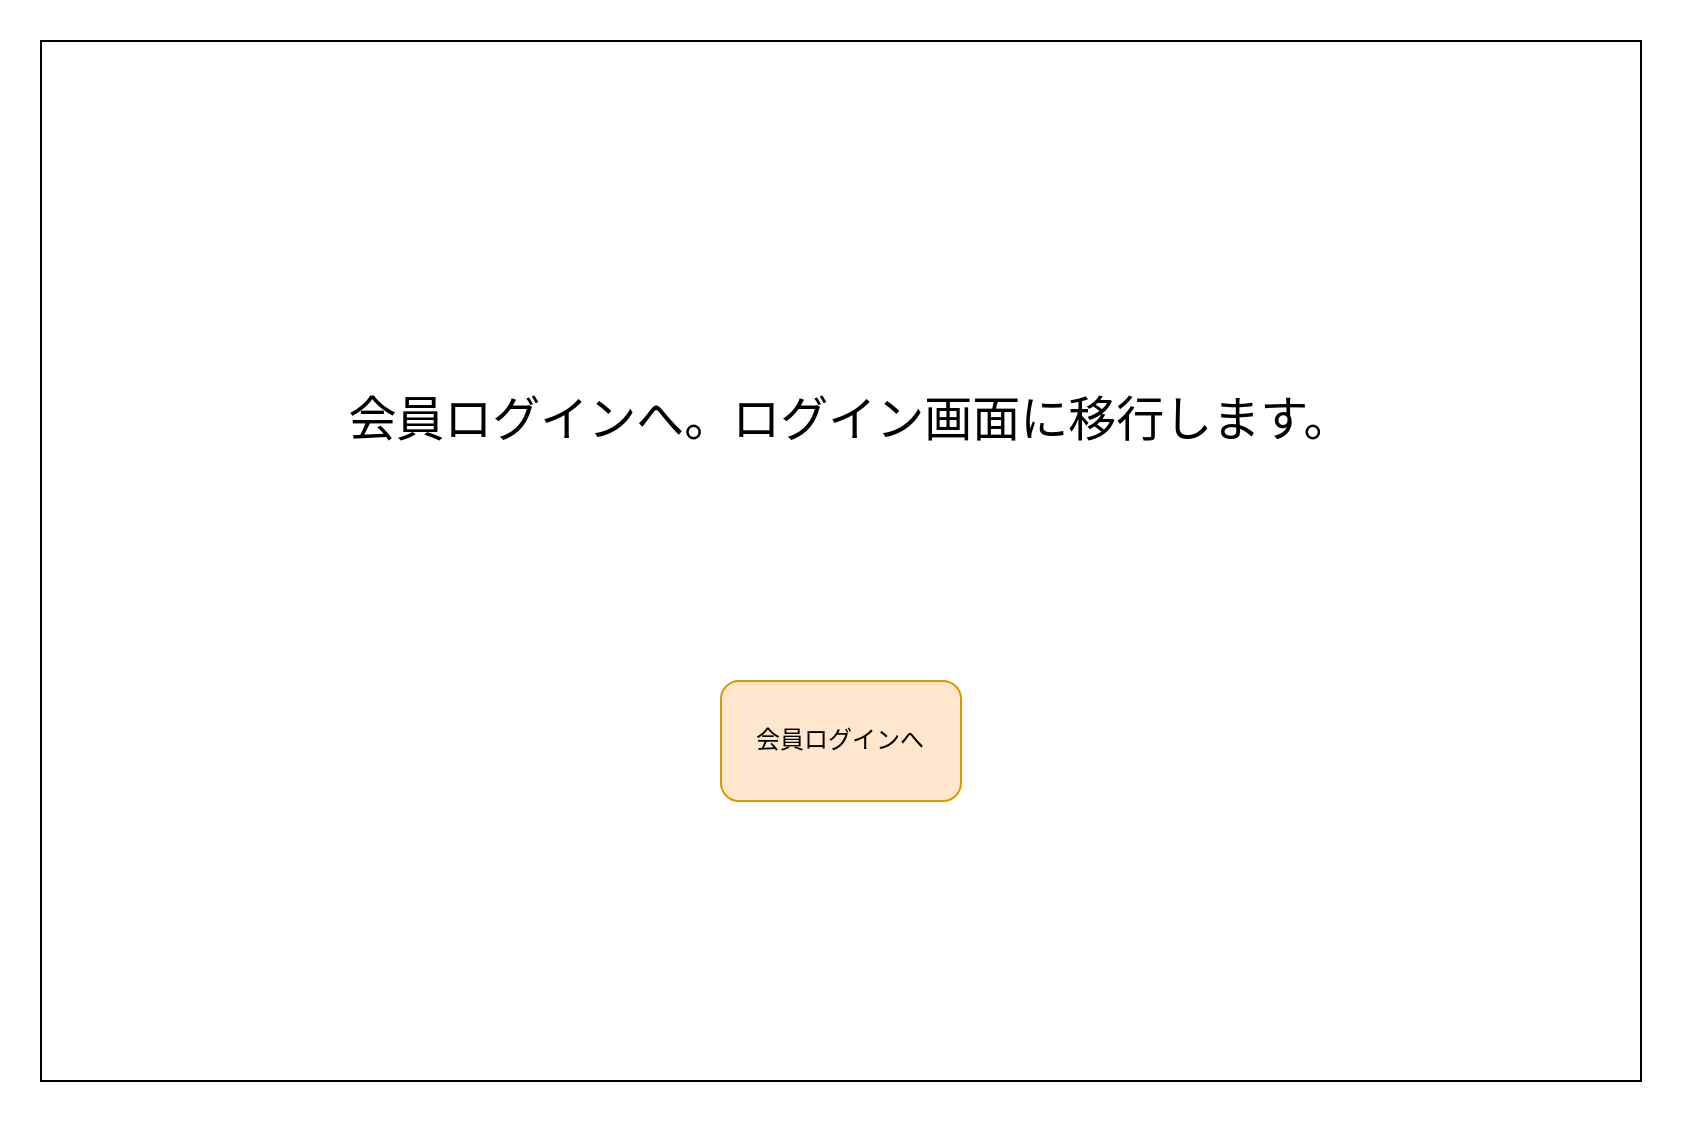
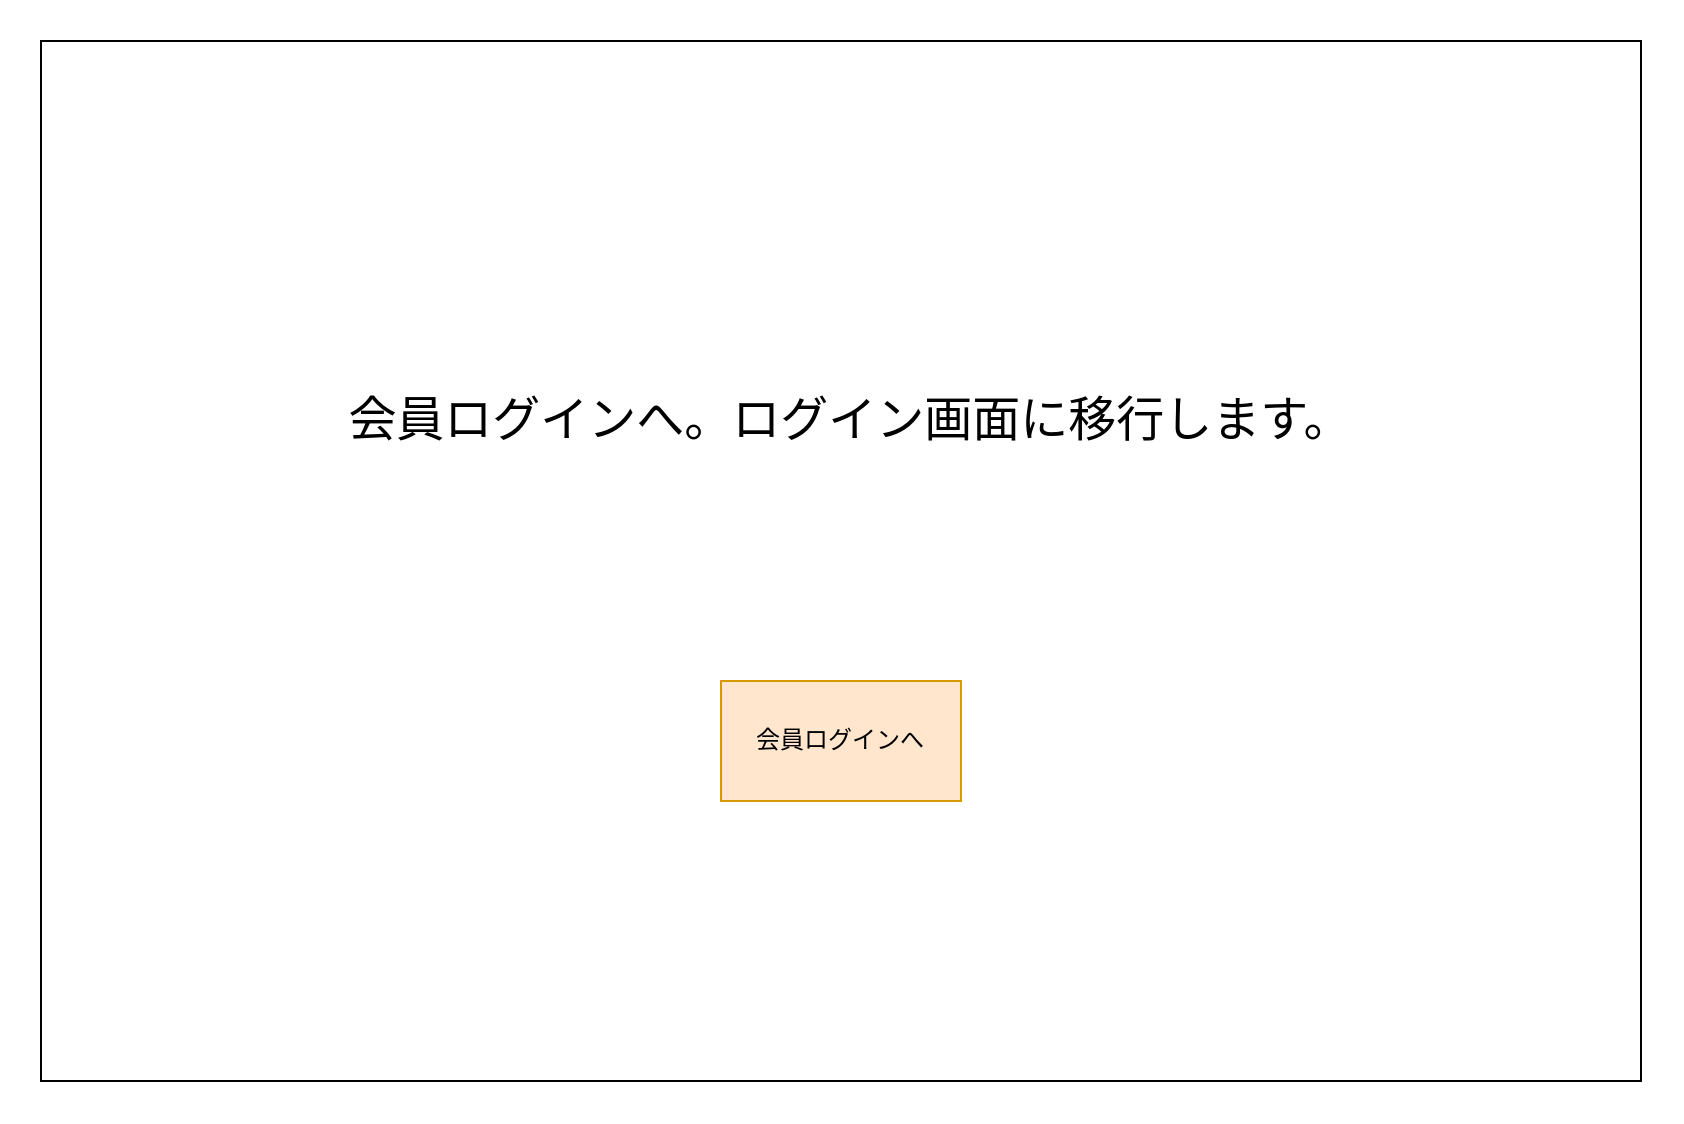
node "会員ログインへ": shape rounded rectangle -> rectangle
